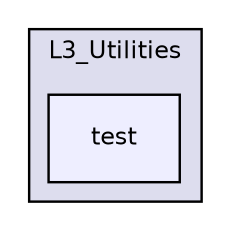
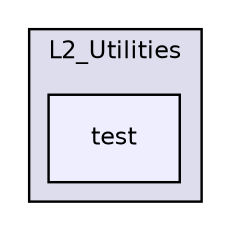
cluster "L3_Utilities": label "L3_Utilities" -> "L2_Utilities"
